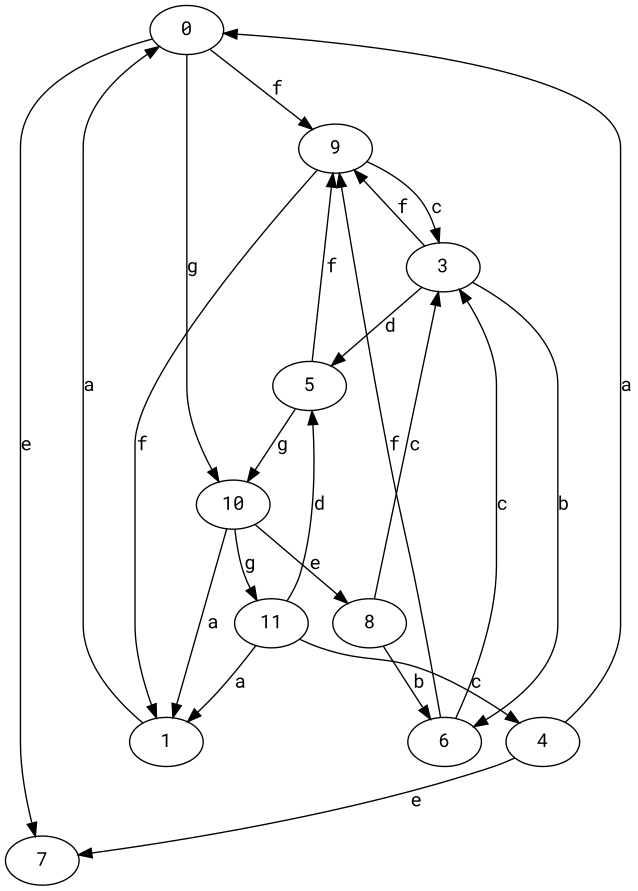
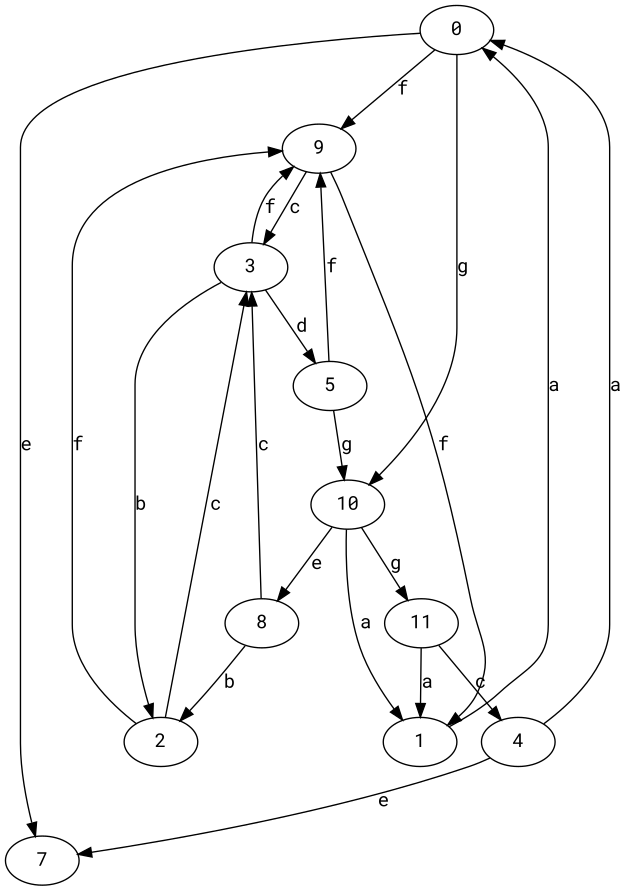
edge "11" -> "5": removed, label "d"
node "6": label "6" -> "2"
